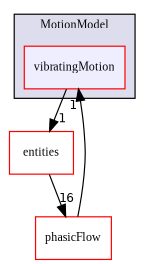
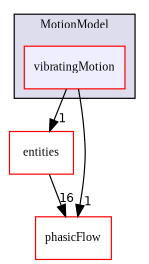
edge "phasicFlow" -> "vibratingMotion": reversed
